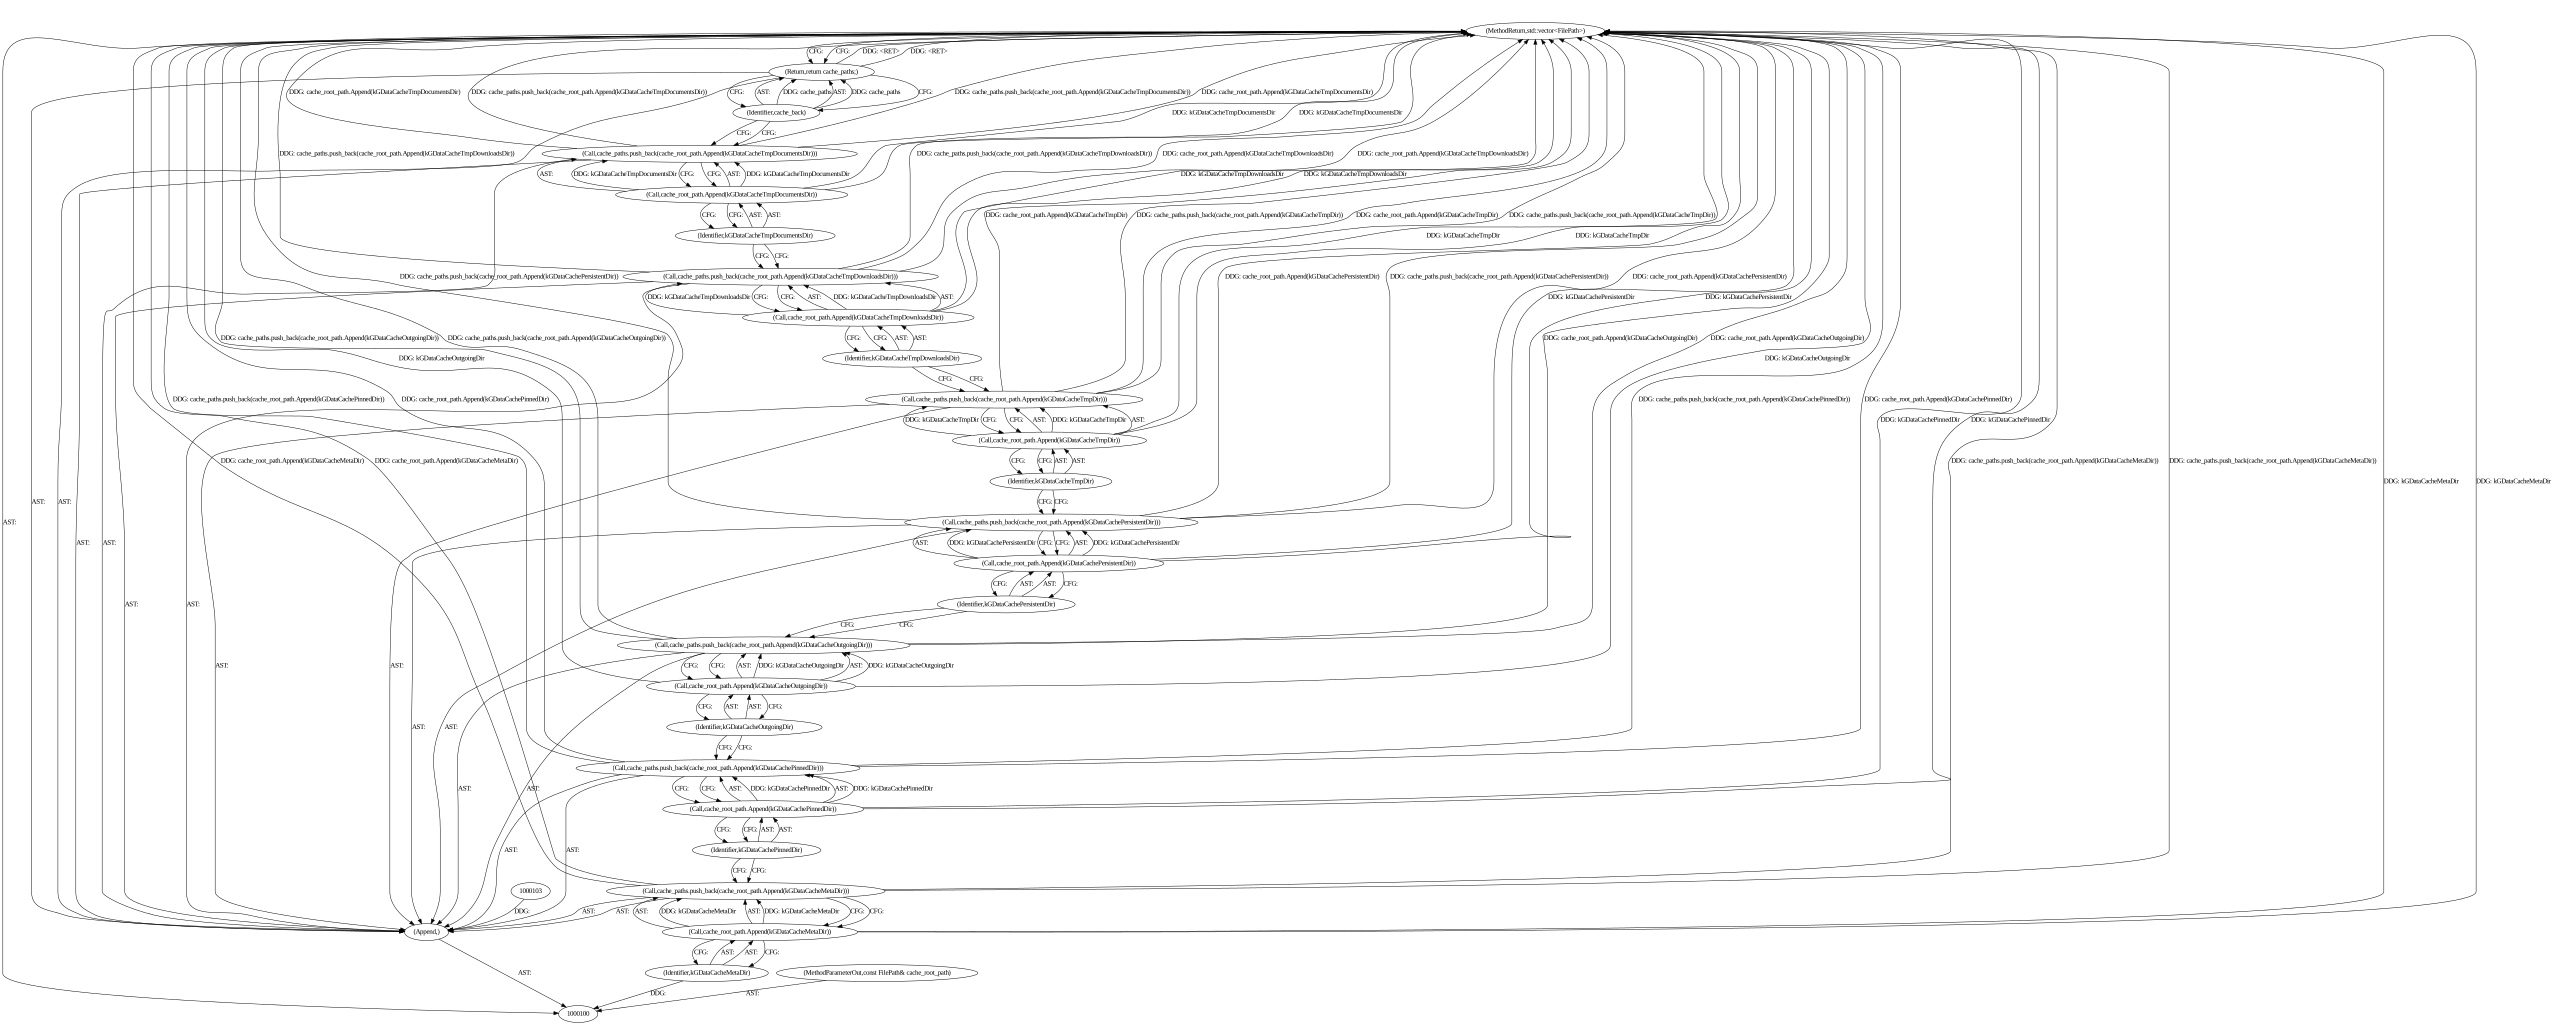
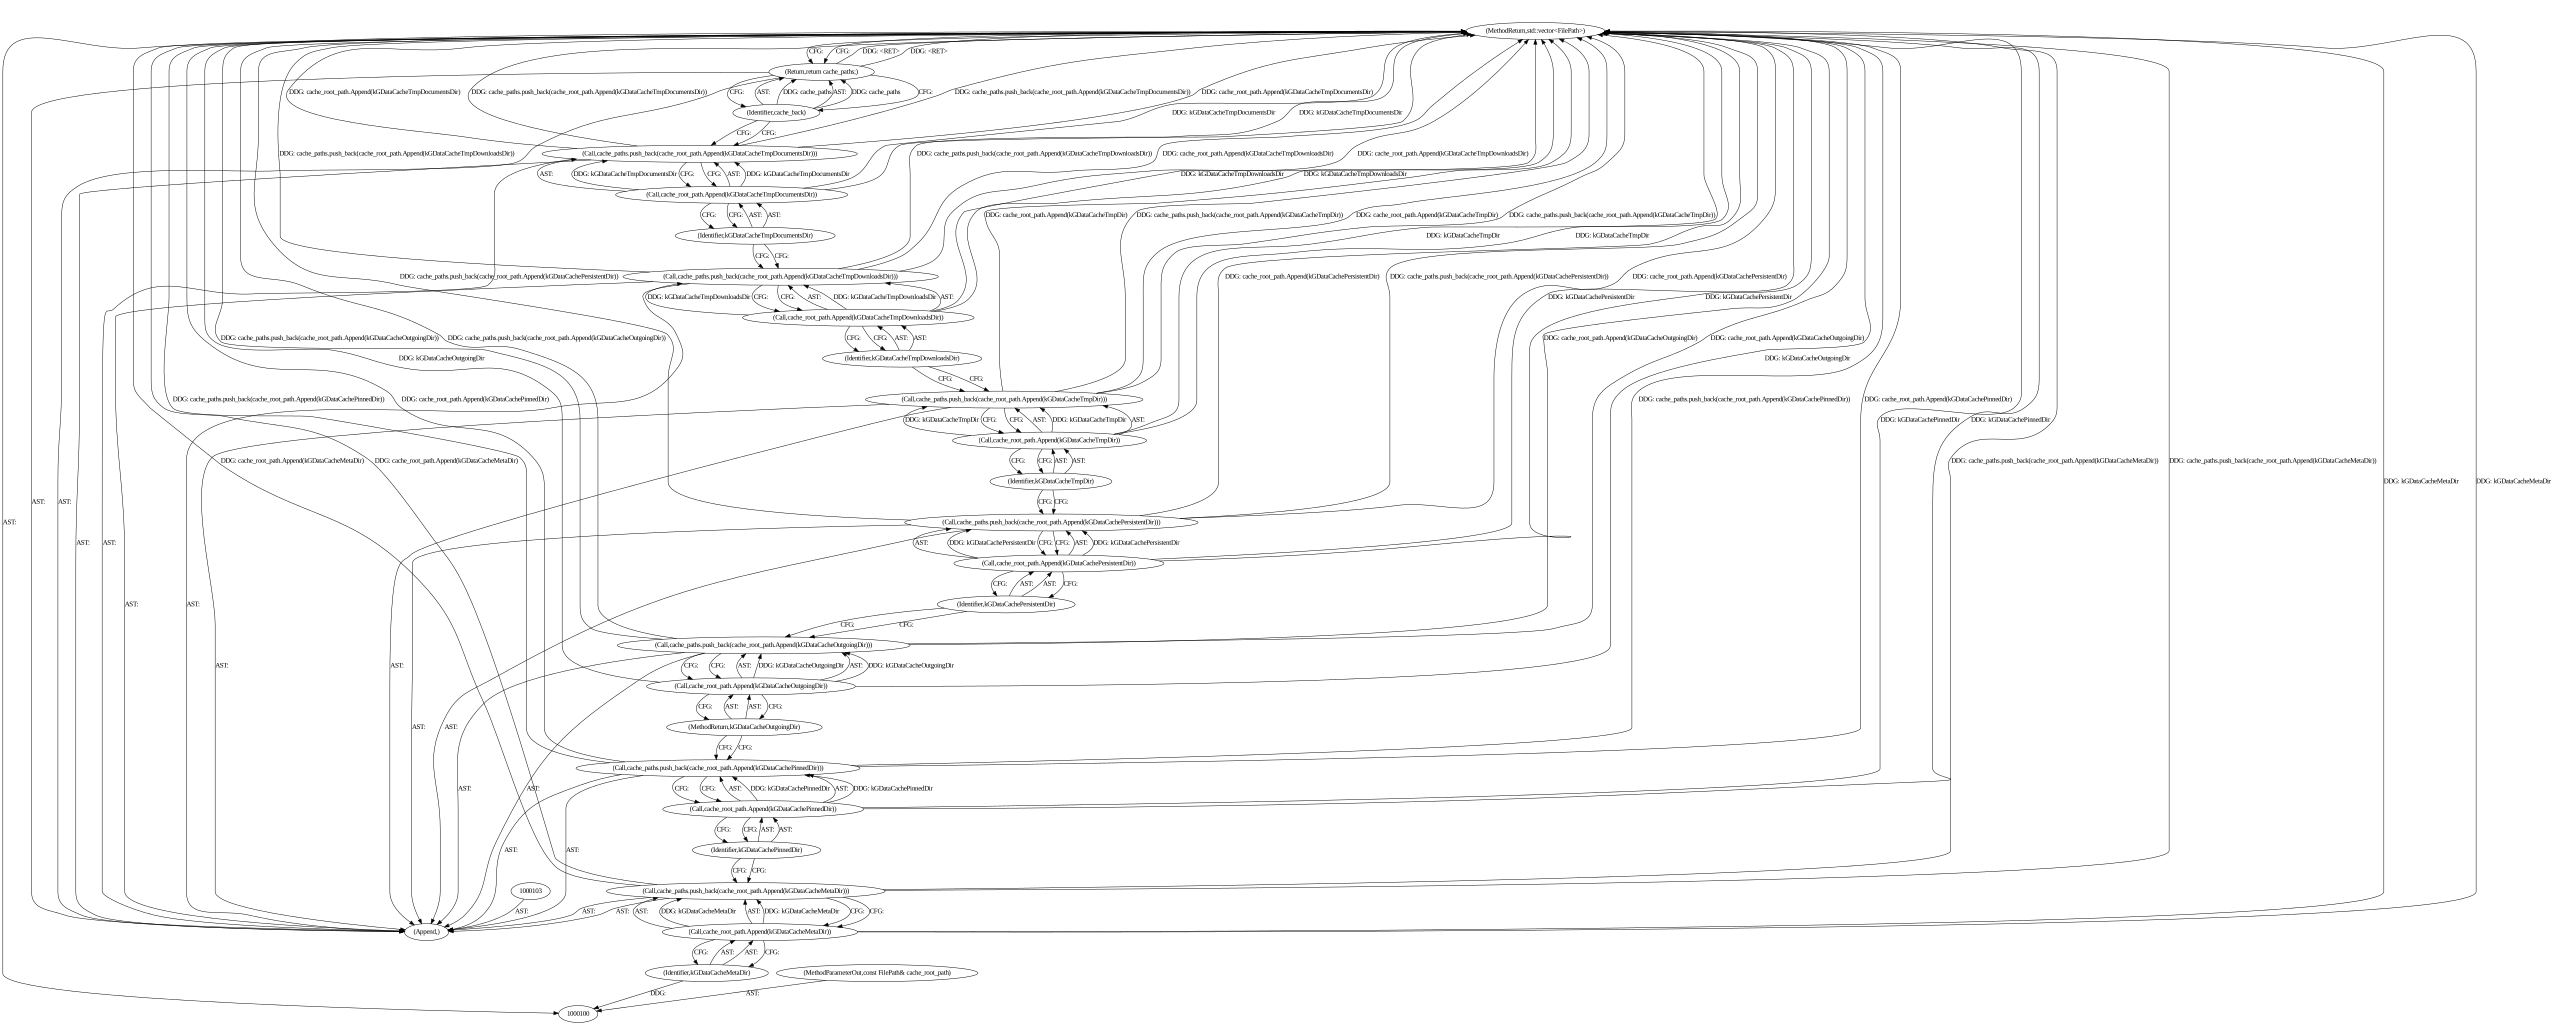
node "(Identifier,kGDataCacheOutgoingDir)": label "(Identifier,kGDataCacheOutgoingDir)" -> "(MethodReturn,kGDataCacheOutgoingDir)"
edge "1000103" -> "(Append,)": label "DDG: " -> "AST: "
edge "(Append,)" -> "1000100": removed, label "AST:"
